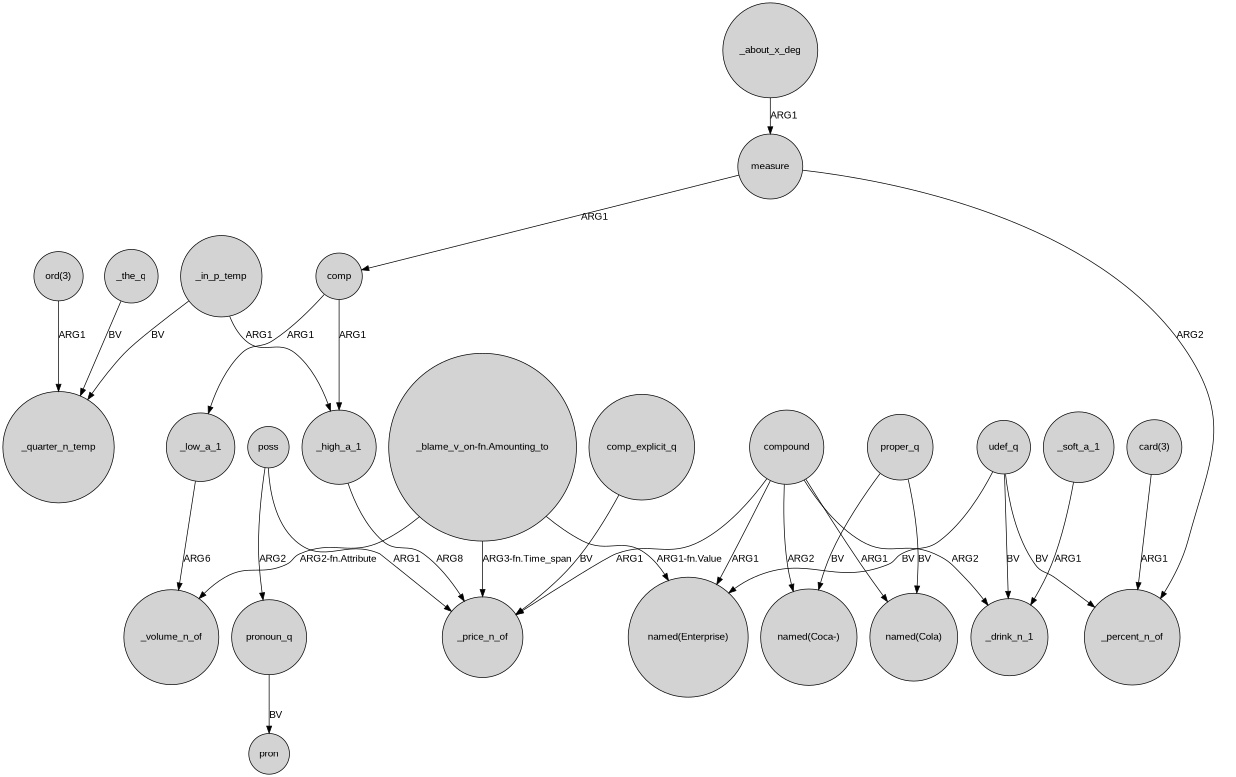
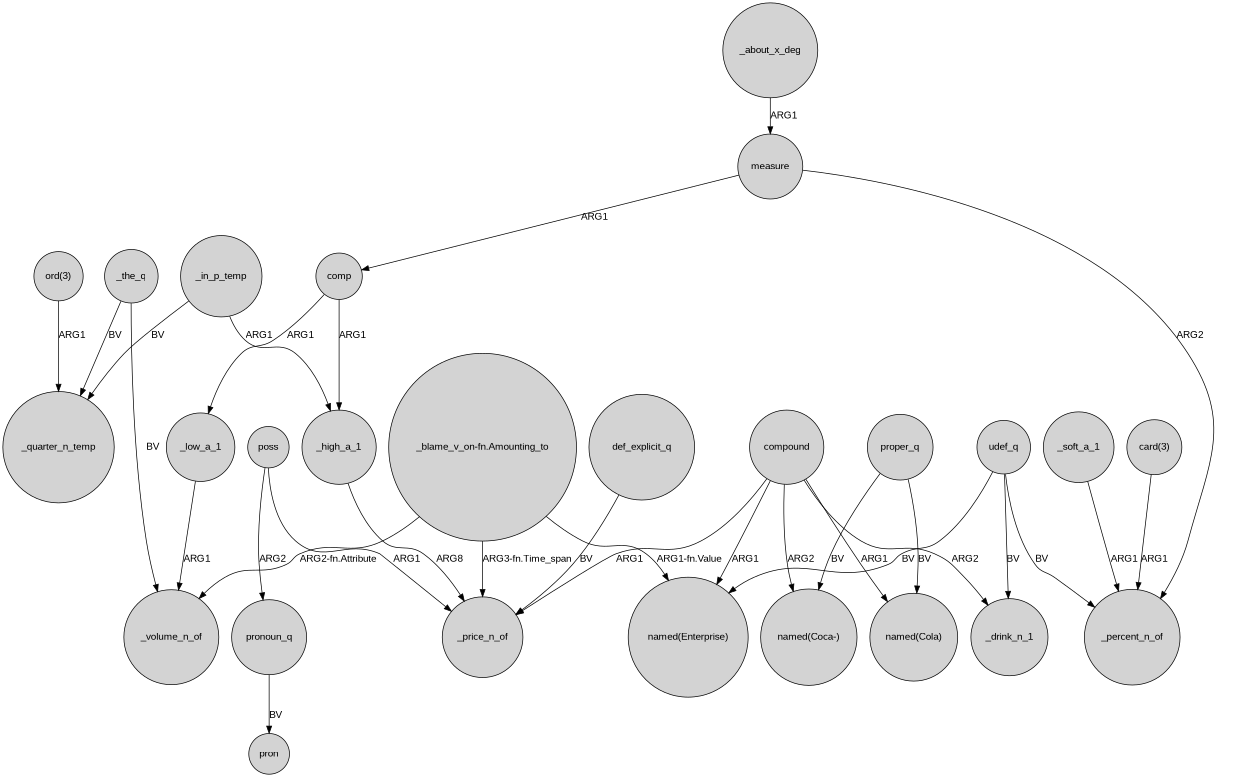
edge "_the_q" -> "_volume_n_of": added, label "BV"
node "comp_explicit_q": label "comp_explicit_q" -> "def_explicit_q"
edge "_soft_a_1" -> "_drink_n_1": now "_soft_a_1" -> "_percent_n_of"
edge "_low_a_1" -> "_volume_n_of": label "ARG6" -> "ARG1"
